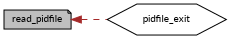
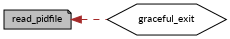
node "pidfile_exit": label "pidfile_exit" -> "graceful_exit"
